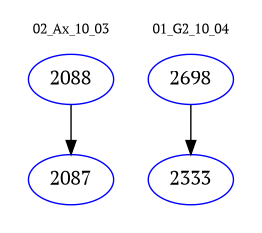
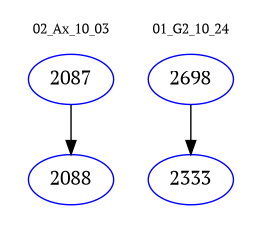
cluster "01_G2_10_04": label "01_G2_10_04" -> "01_G2_10_24"
edge "2088" -> "2087": reversed
